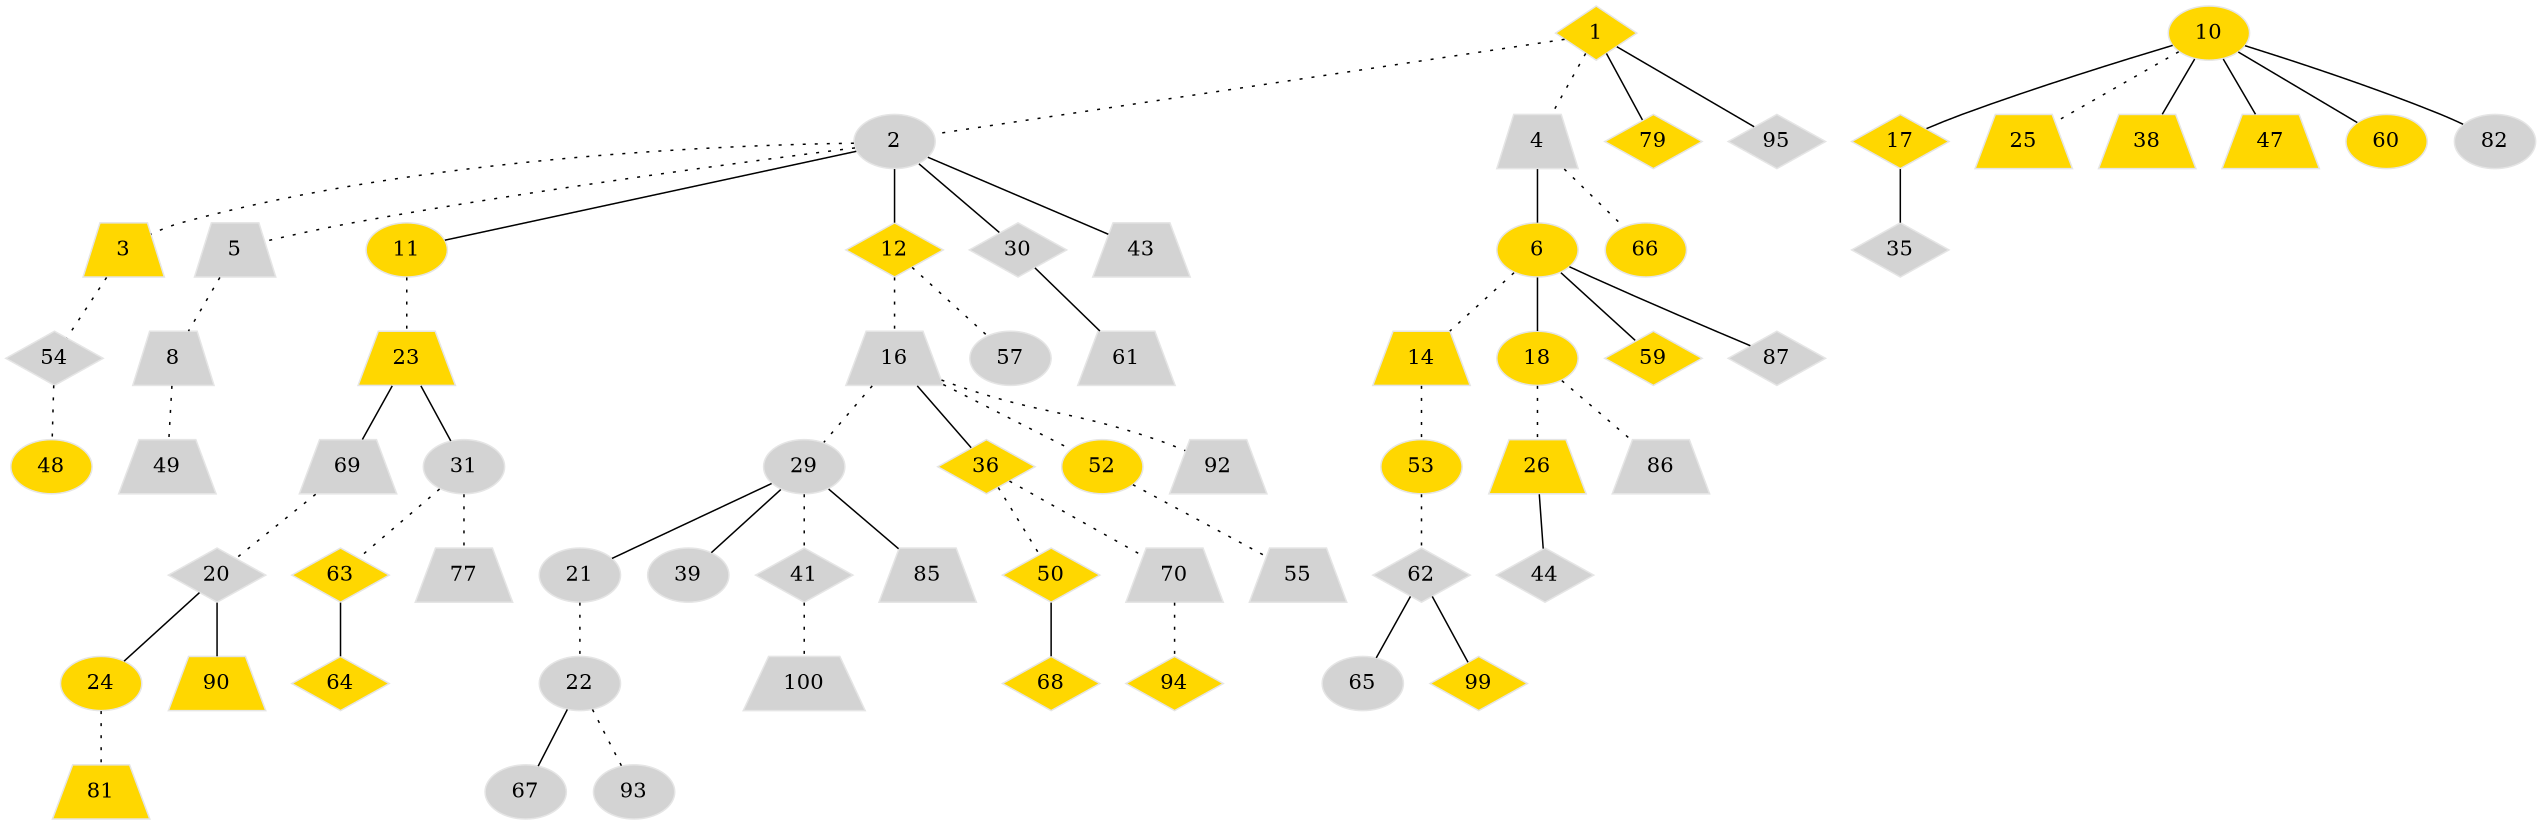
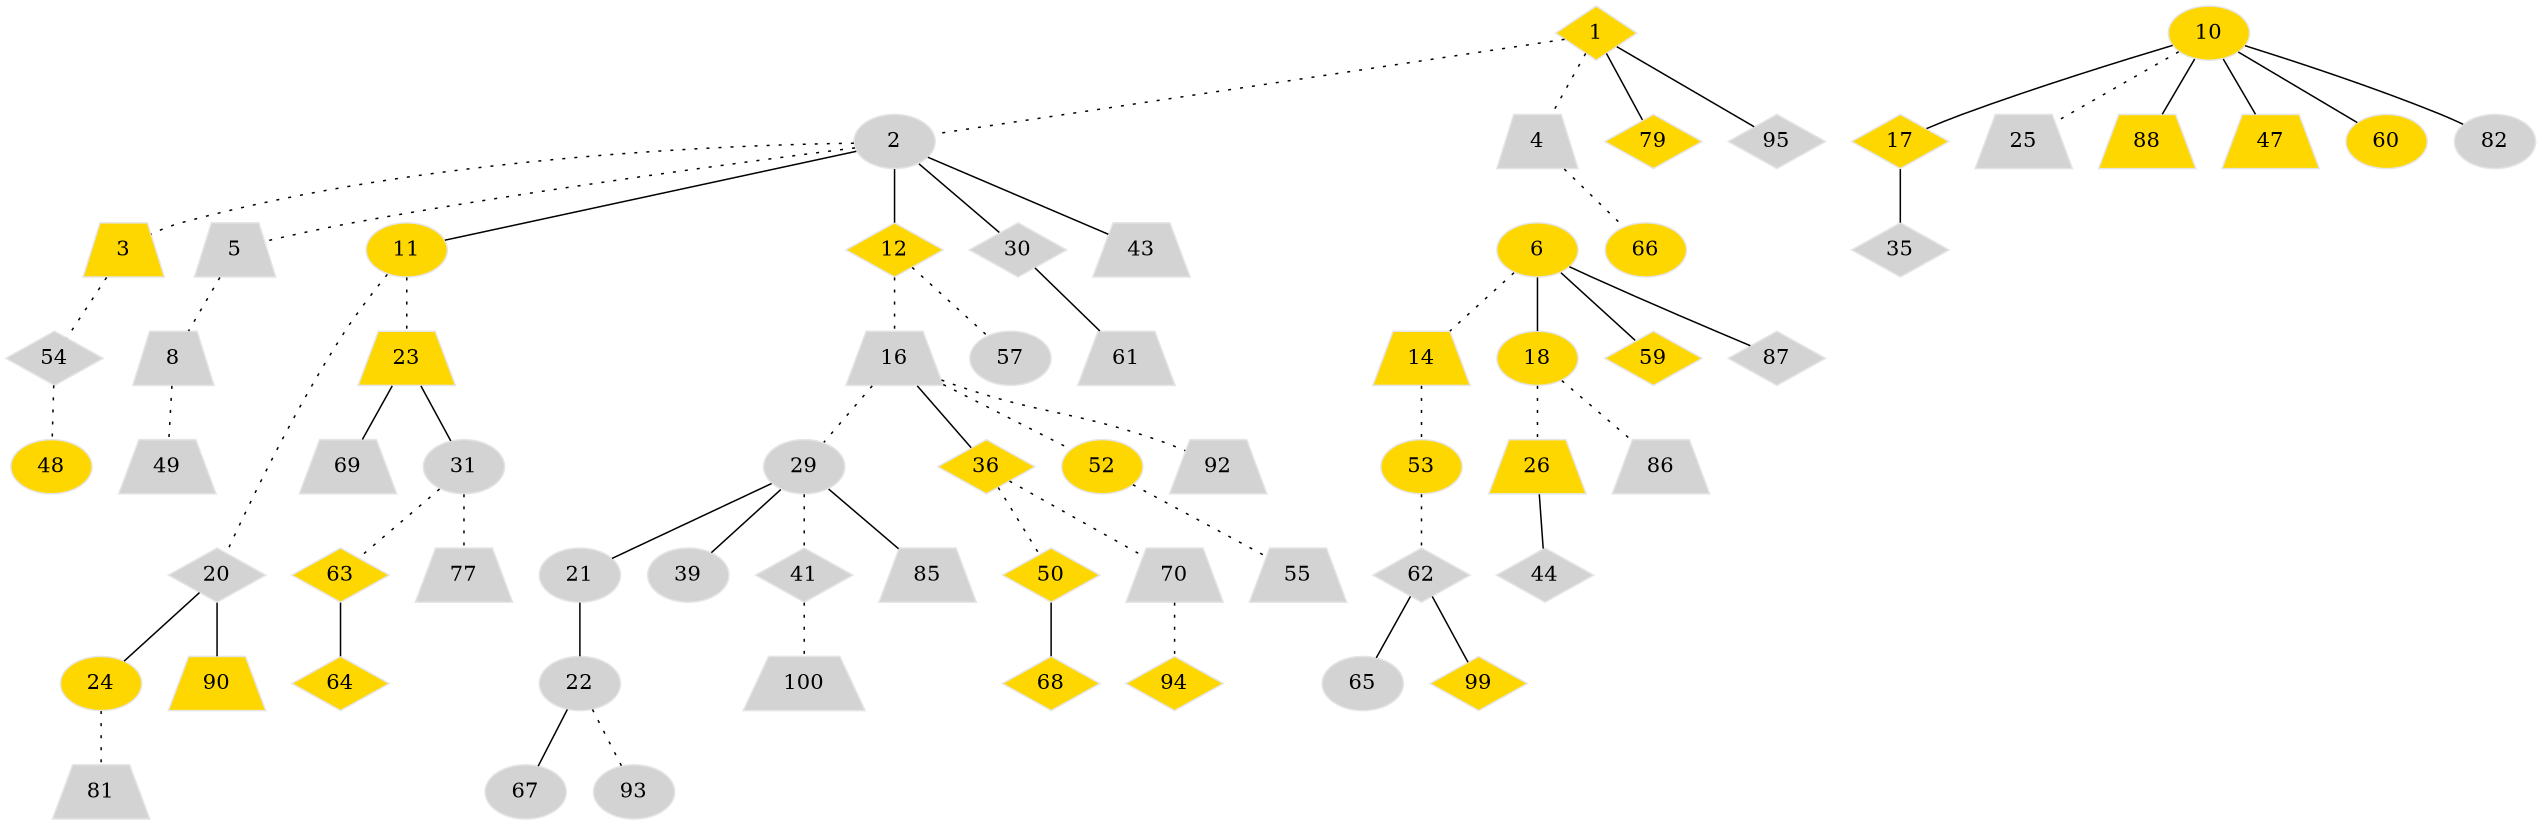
node "25": fillcolor gold -> lightgrey
node "38": label "38" -> "88"
edge "4" -- "6": removed
edge "69" -- "20": now "11" -- "20"
edge "21" -- "22": style dotted -> solid
node "81": fillcolor gold -> lightgrey
